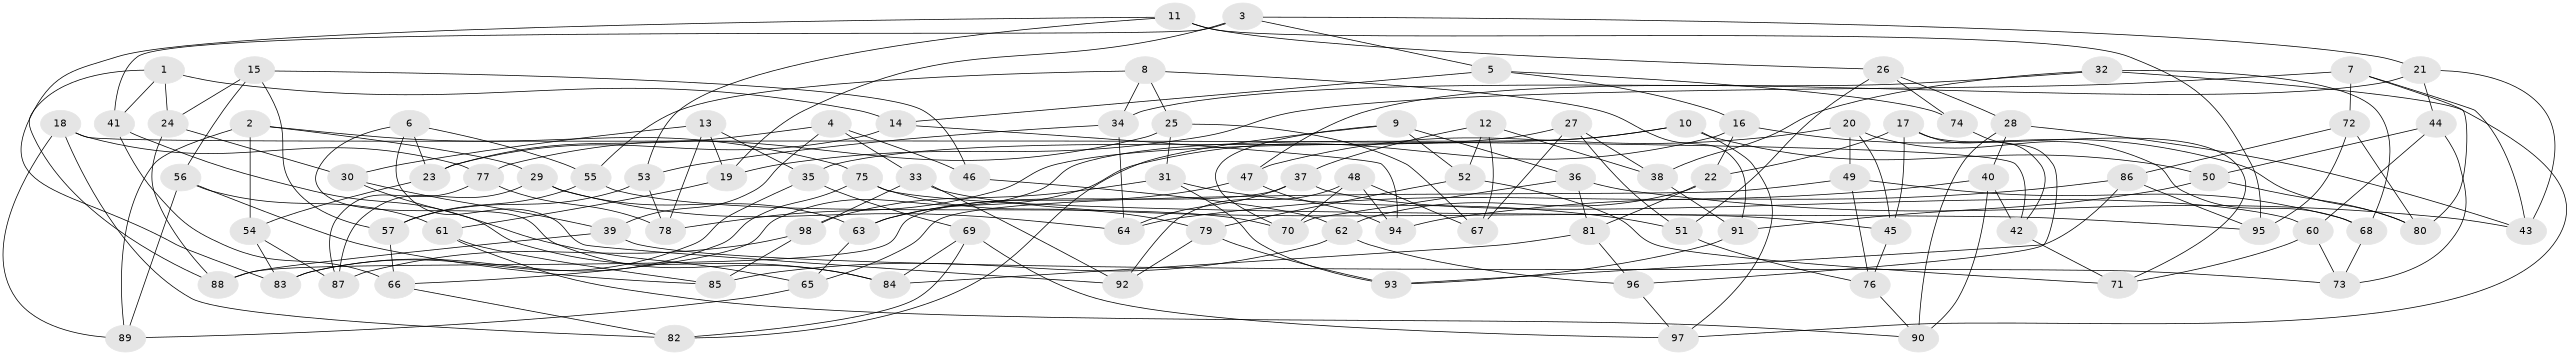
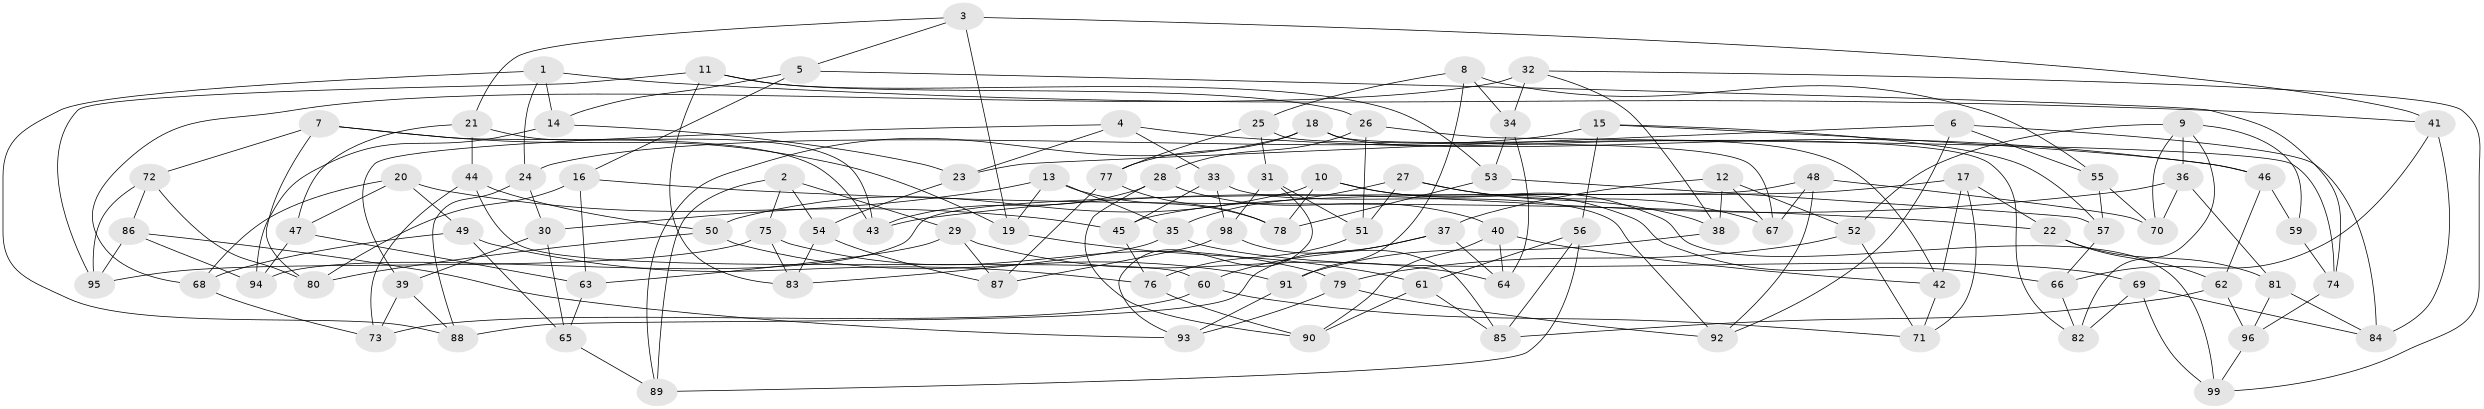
node "59": added
node "97": label "97" -> "99"
